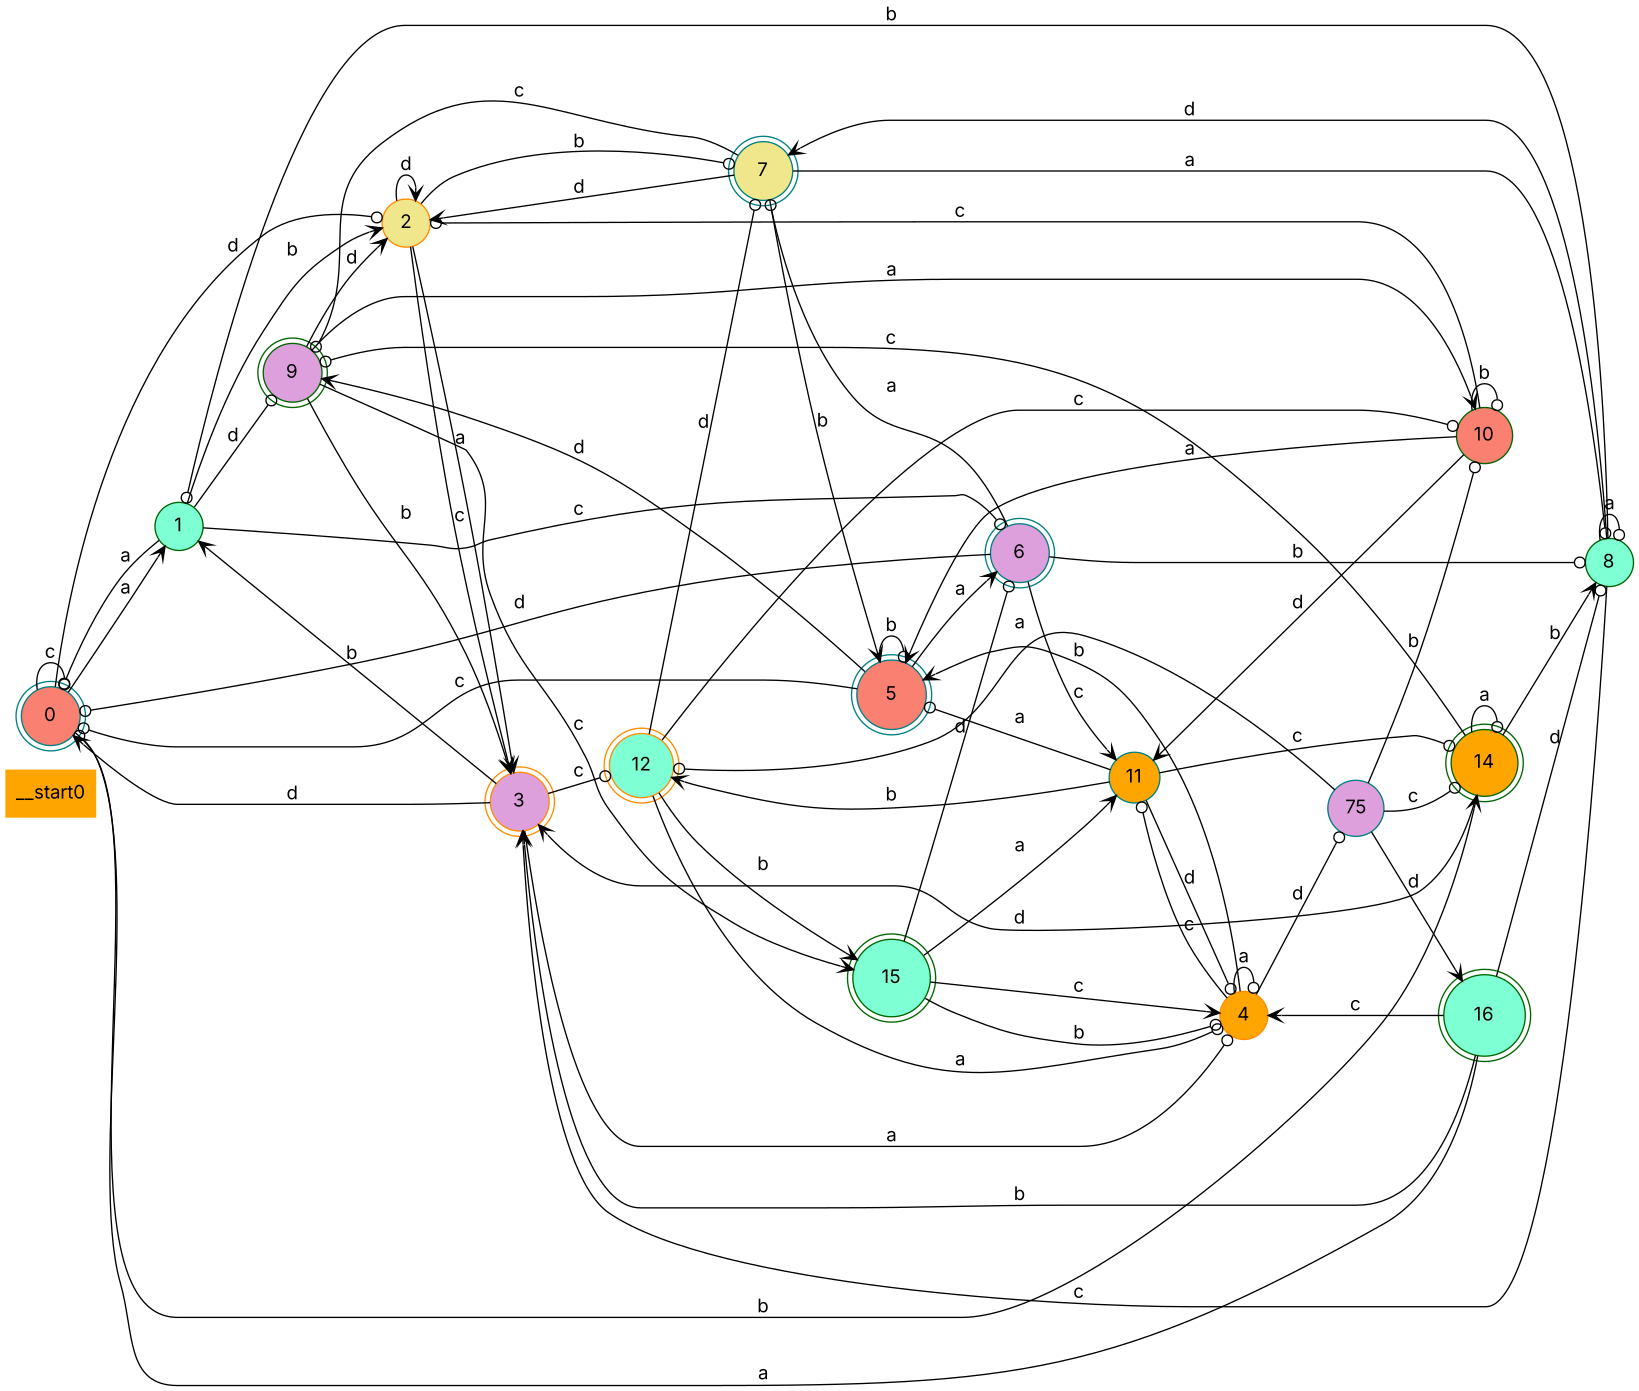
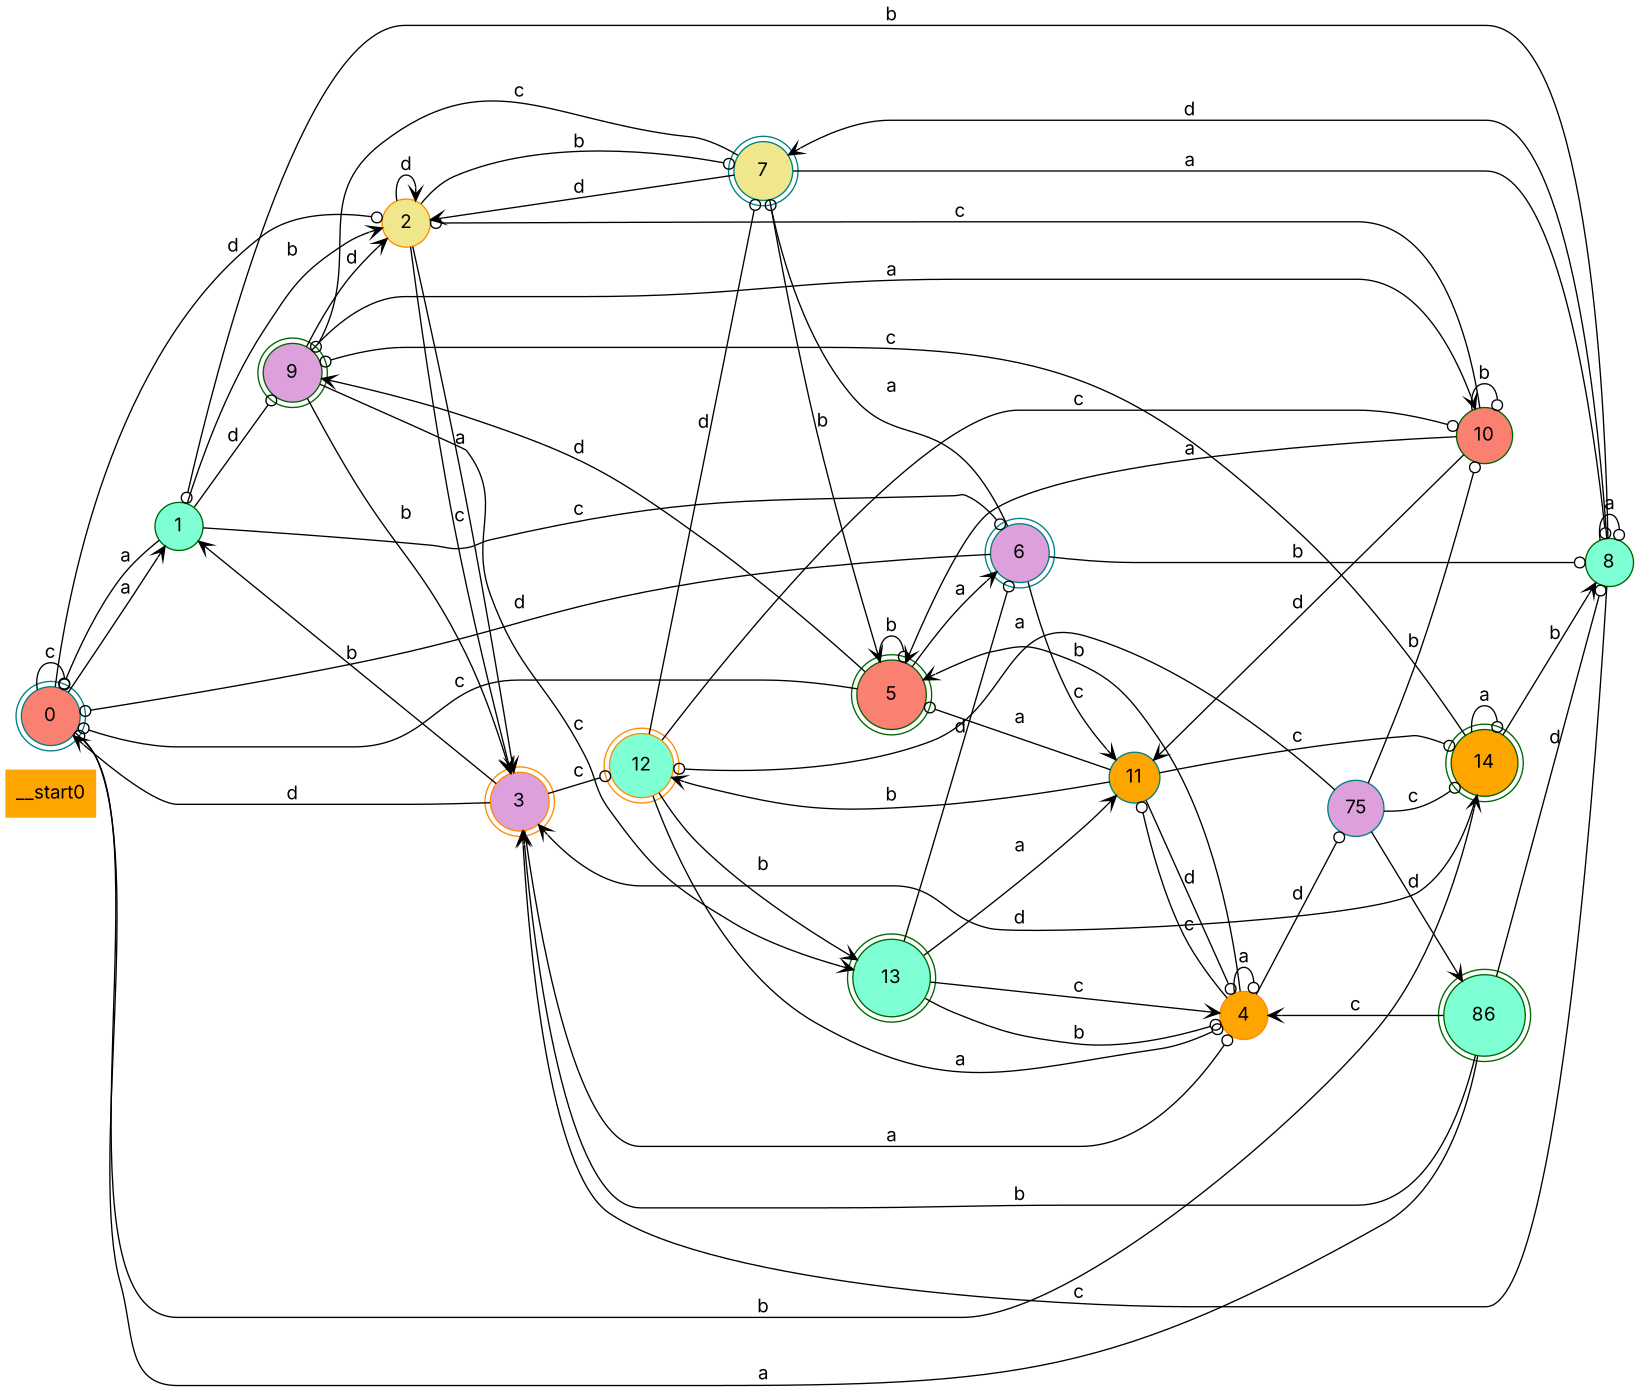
node "5": color teal -> darkgreen
node "15": label "15" -> "13"
node "16": label "16" -> "86"
